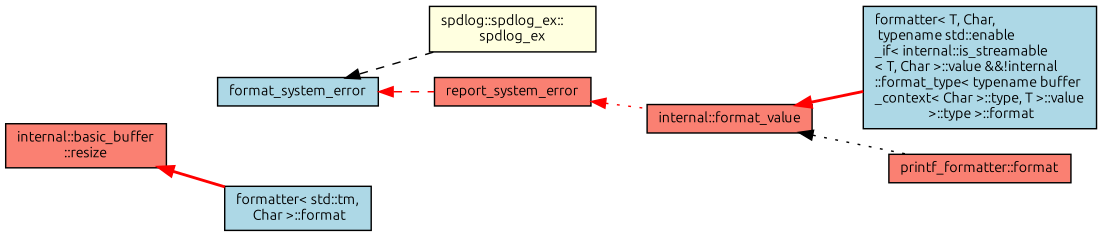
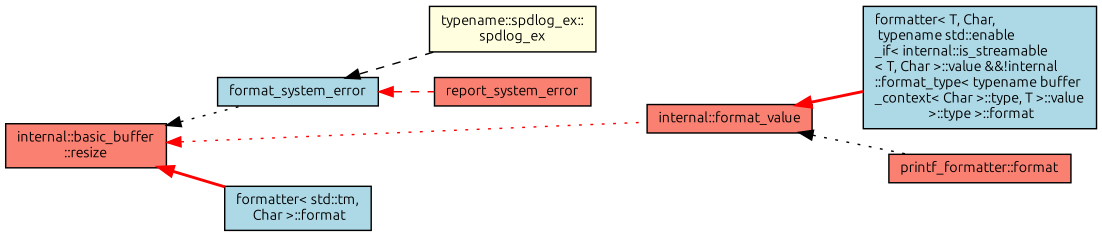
node "spdlog::spdlog_ex:: spdlog_ex": label "spdlog::spdlog_ex:: spdlog_ex" -> "typename::spdlog_ex:: spdlog_ex"
edge "internal::format_value" -> "report_system_error": now "internal::format_value" -> "internal::basic_buffer ::resize"
edge "format_system_error" -> "internal::basic_buffer ::resize": added
